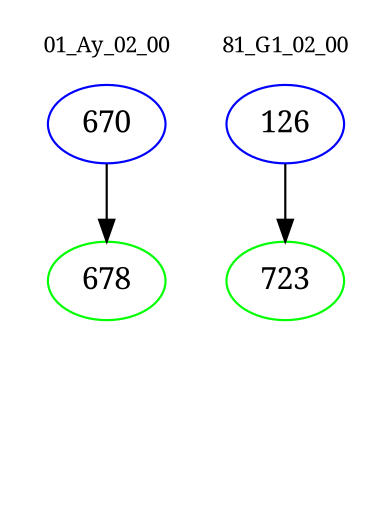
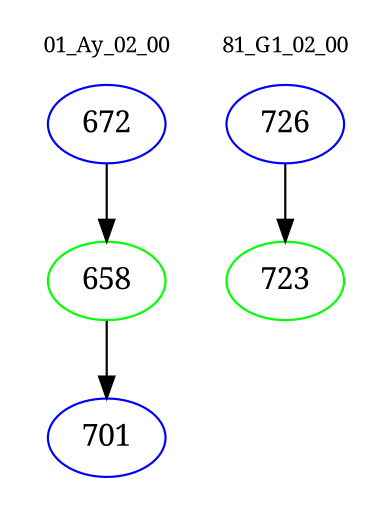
node "670": label "670" -> "672"
node "126": label "126" -> "726"
node "678": label "678" -> "658"
node "701": added
